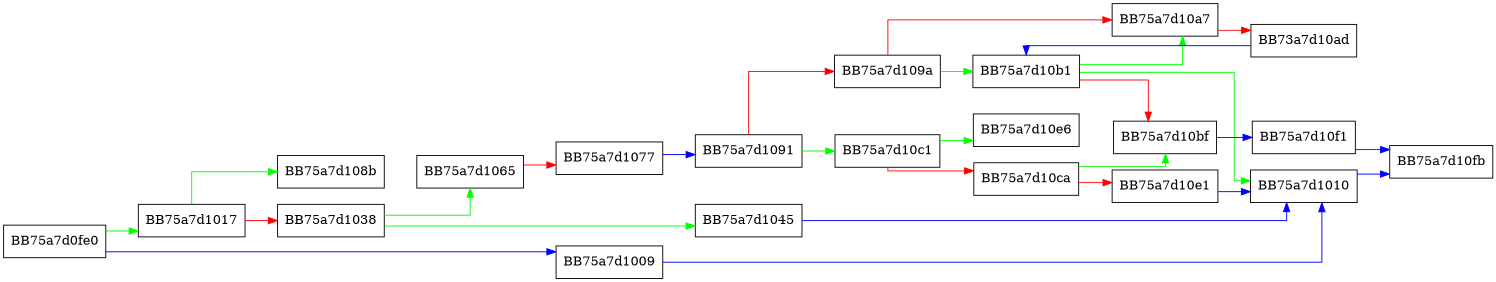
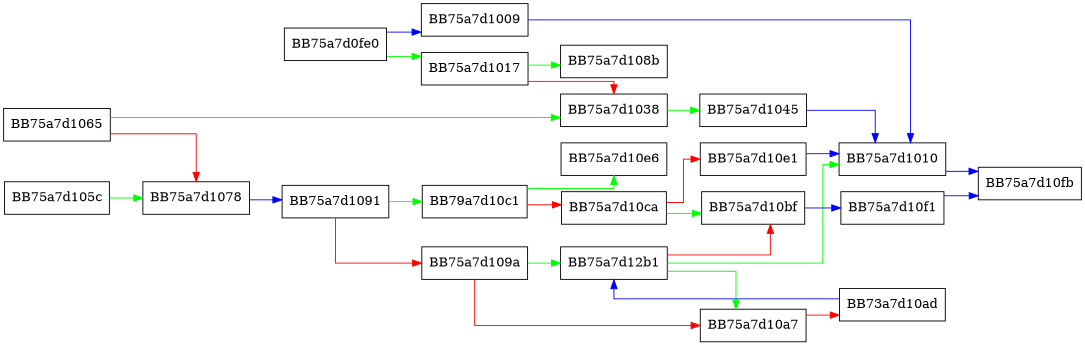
node "BB75a7d10b1": label "BB75a7d10b1" -> "BB75a7d12b1"
node "BB75a7d10c1": label "BB75a7d10c1" -> "BB79a7d10c1"
node "BB75a7d1077": label "BB75a7d1077" -> "BB75a7d1078"
node "BB75a7d105c": added
edge "BB75a7d1038" -> "BB75a7d1065": reversed
